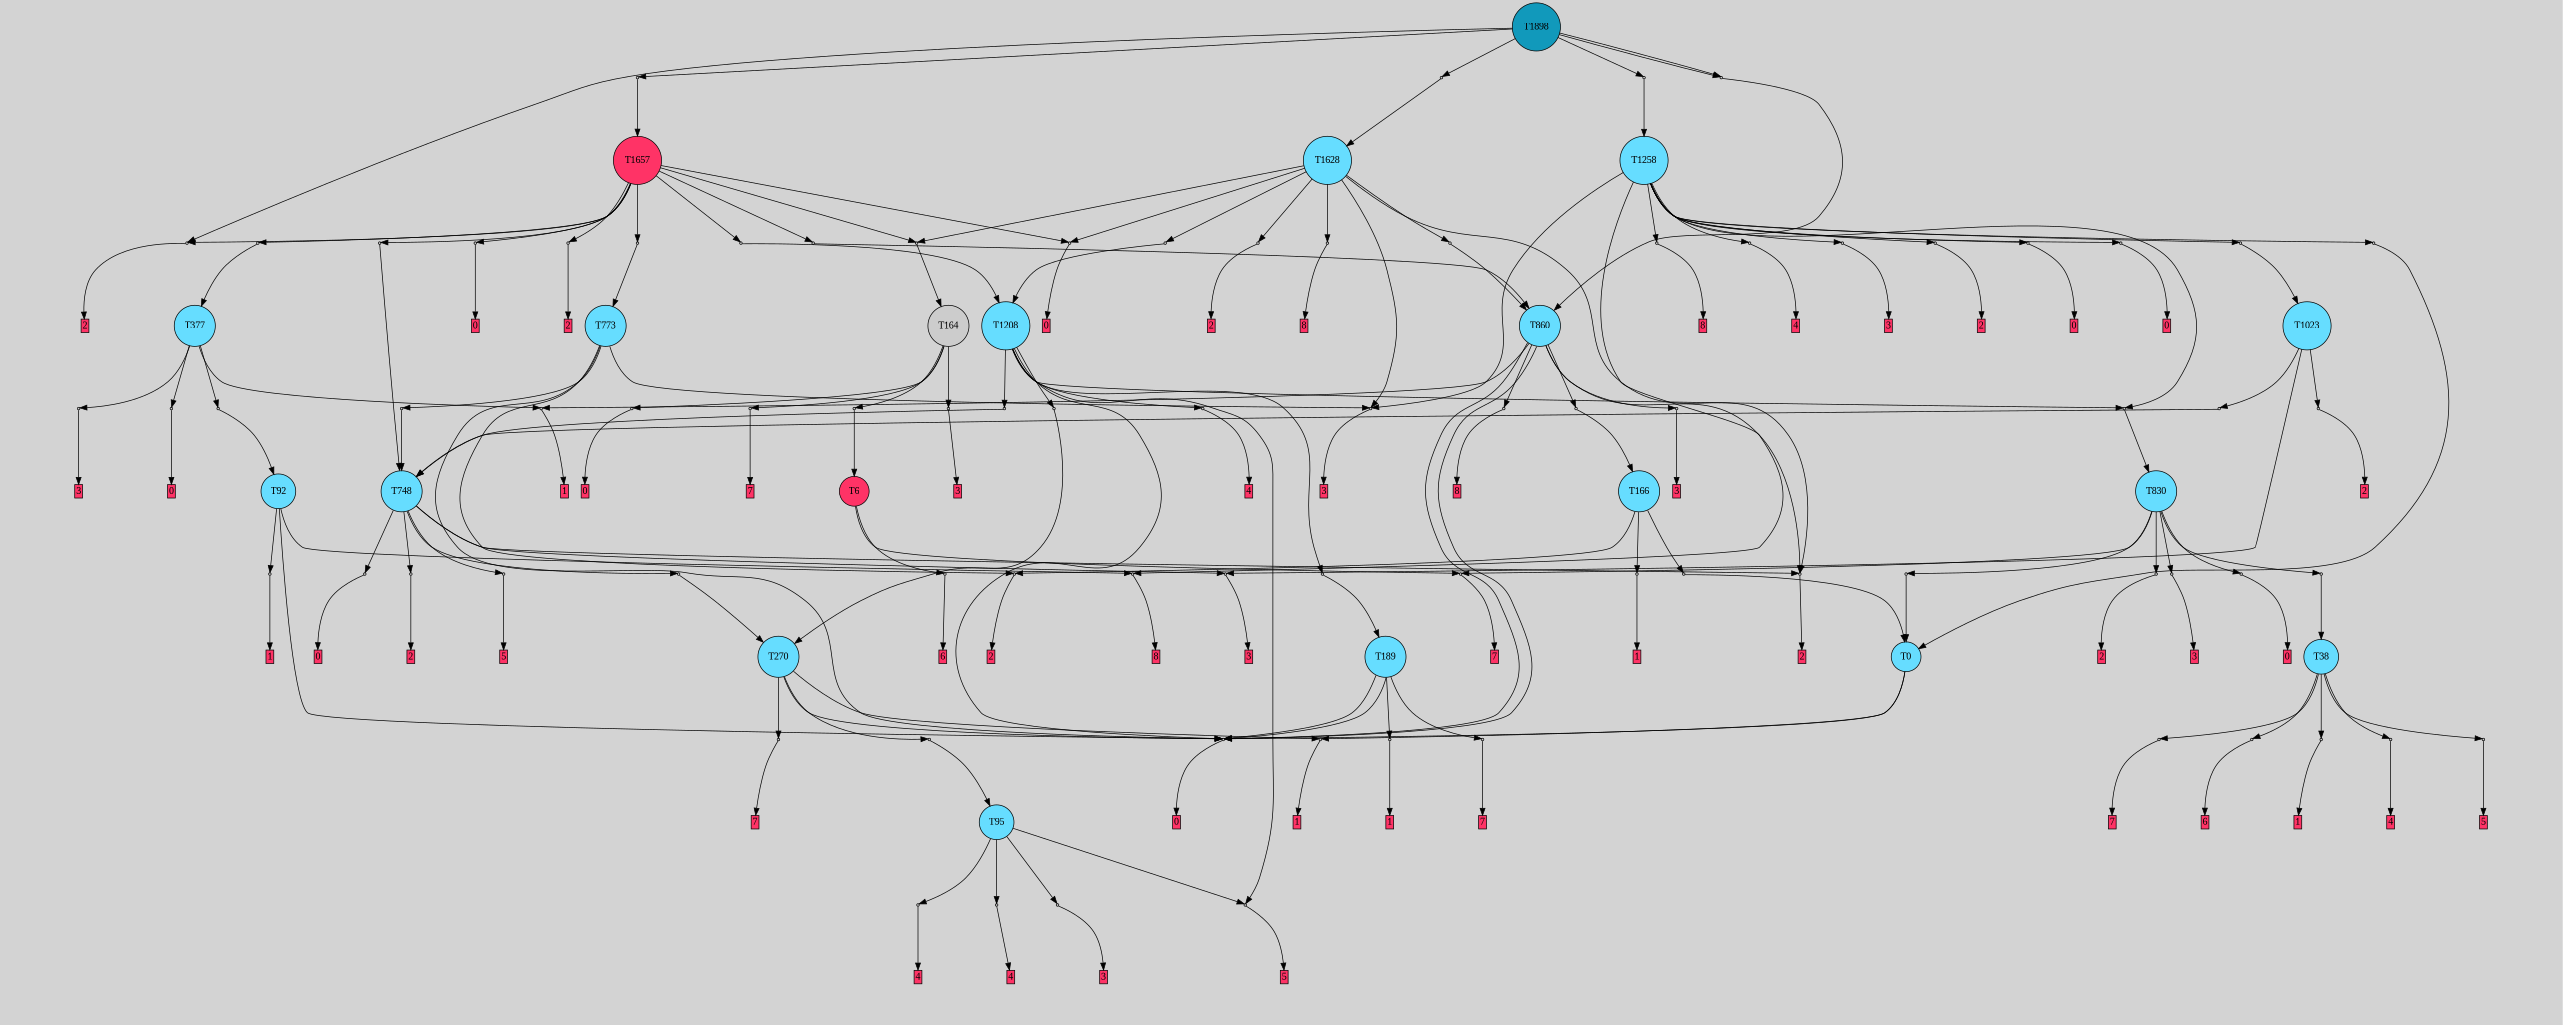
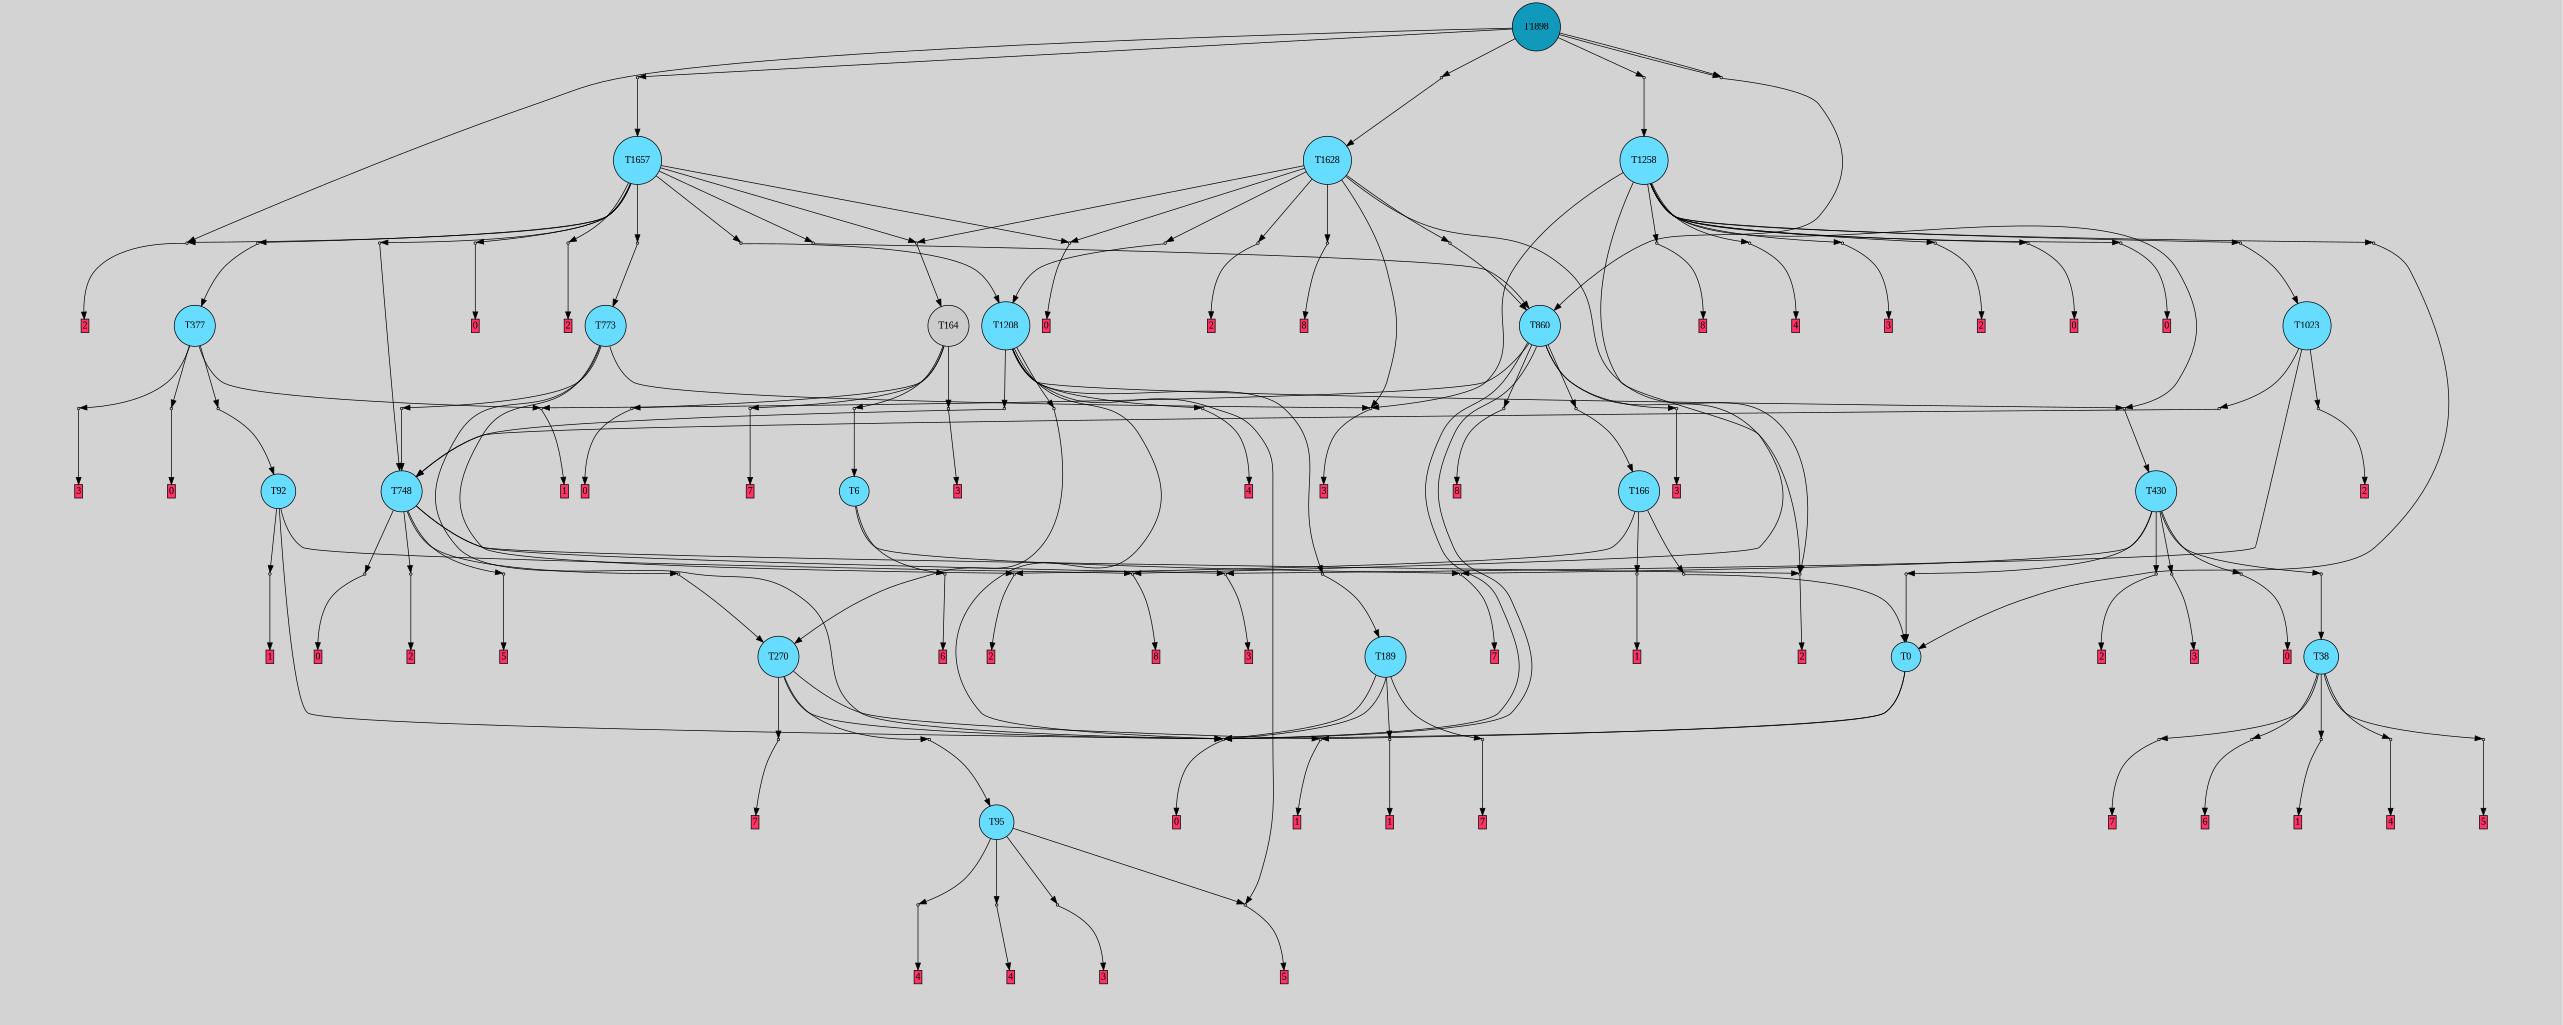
node "T1657": fillcolor #ff3366 -> #66ddff
node "T6": fillcolor #ff3366 -> #66ddff
node "T830": label "T830" -> "T430"
